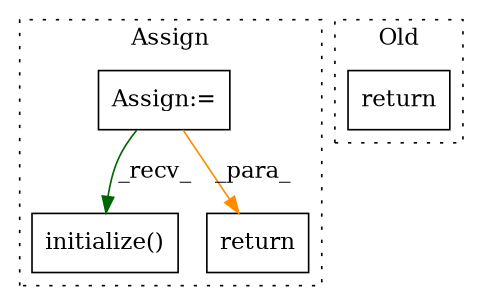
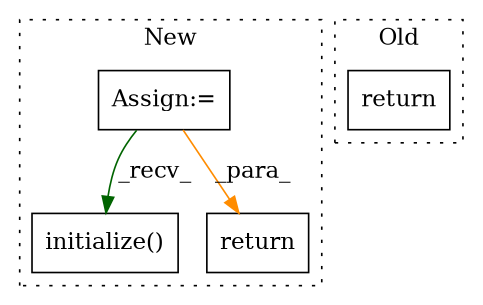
cluster "Assign": label "Assign" -> "New"
